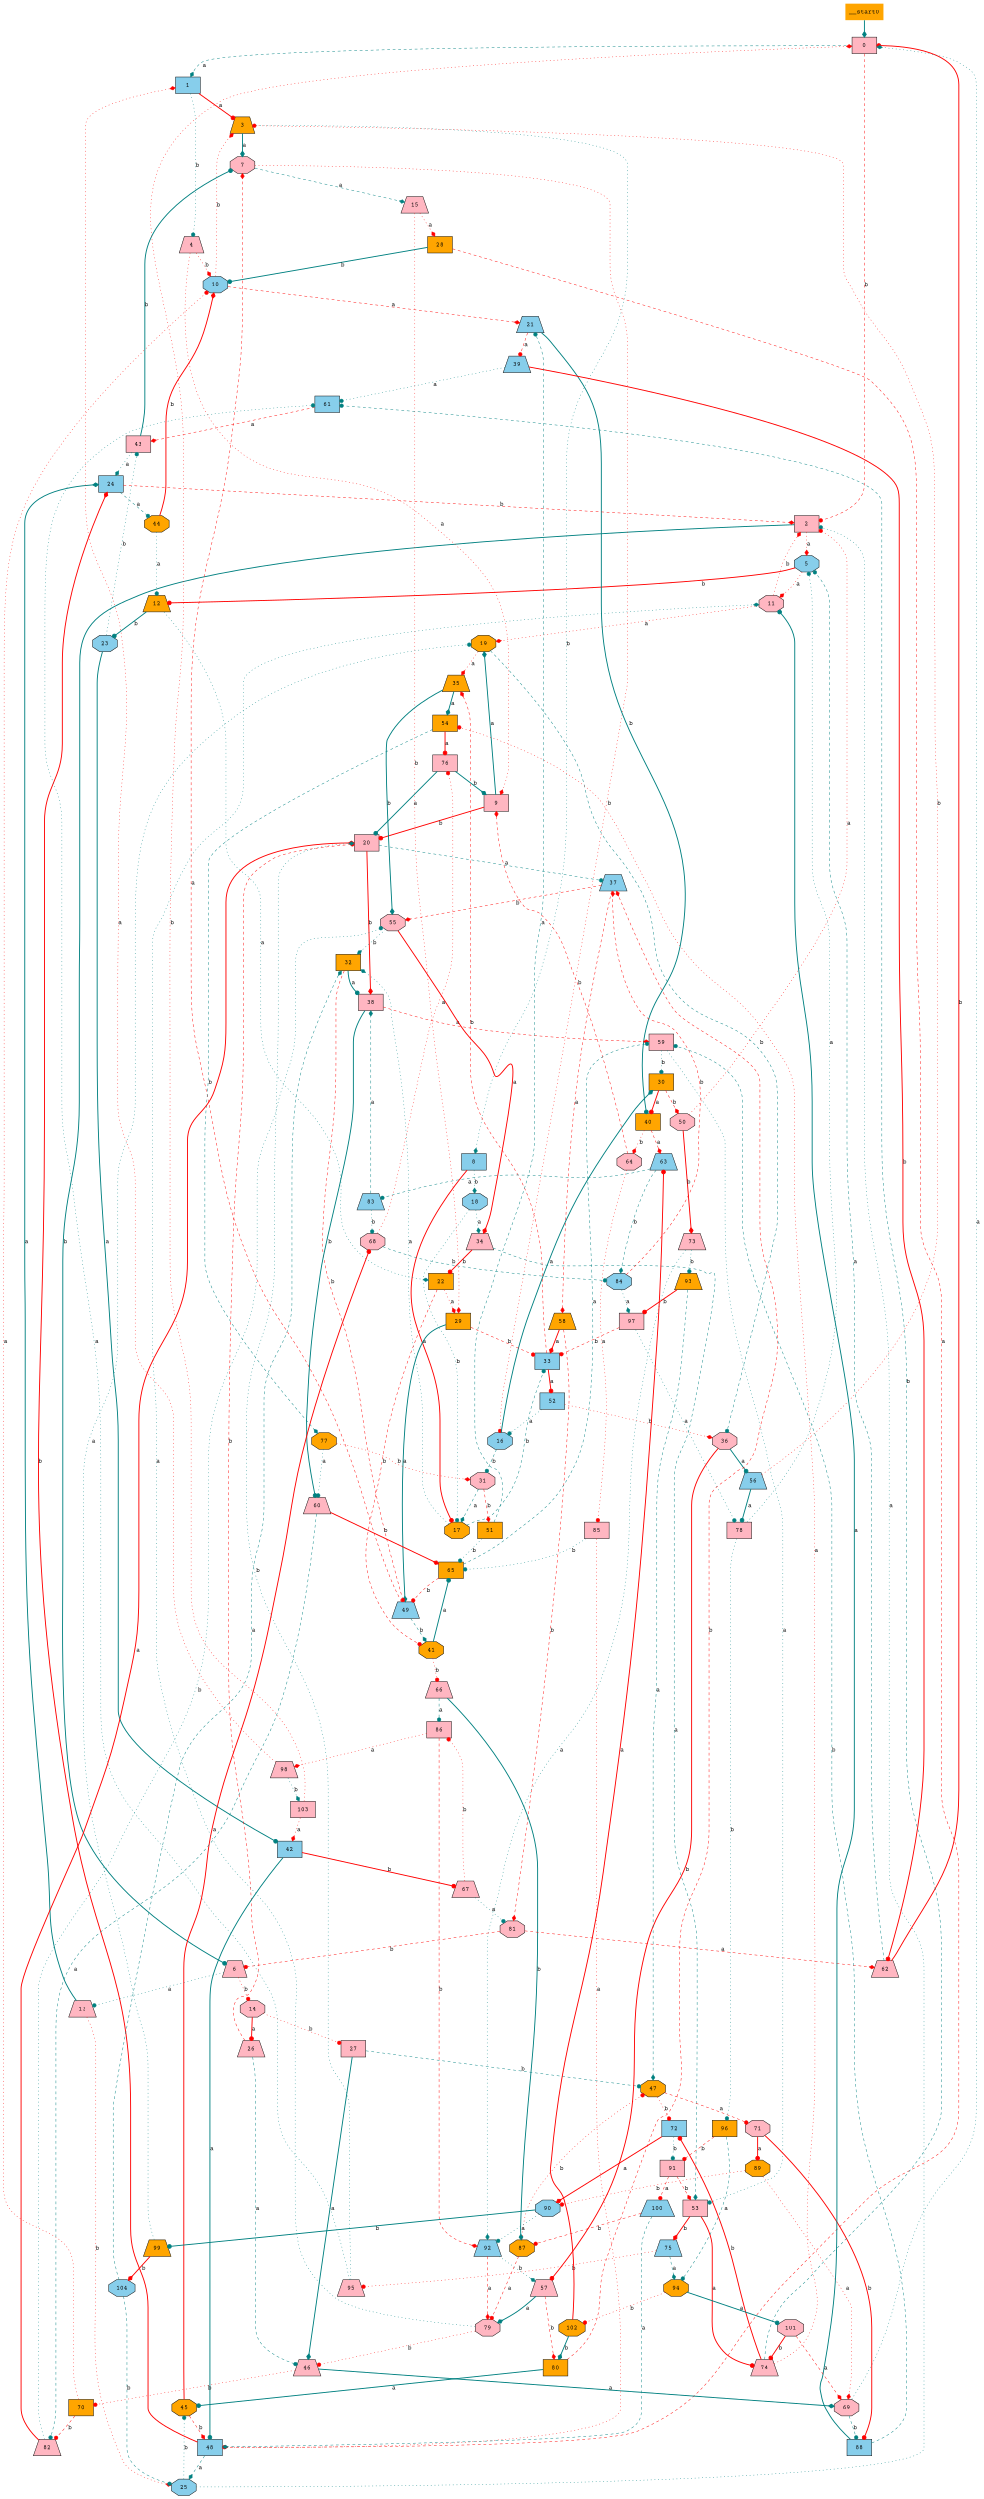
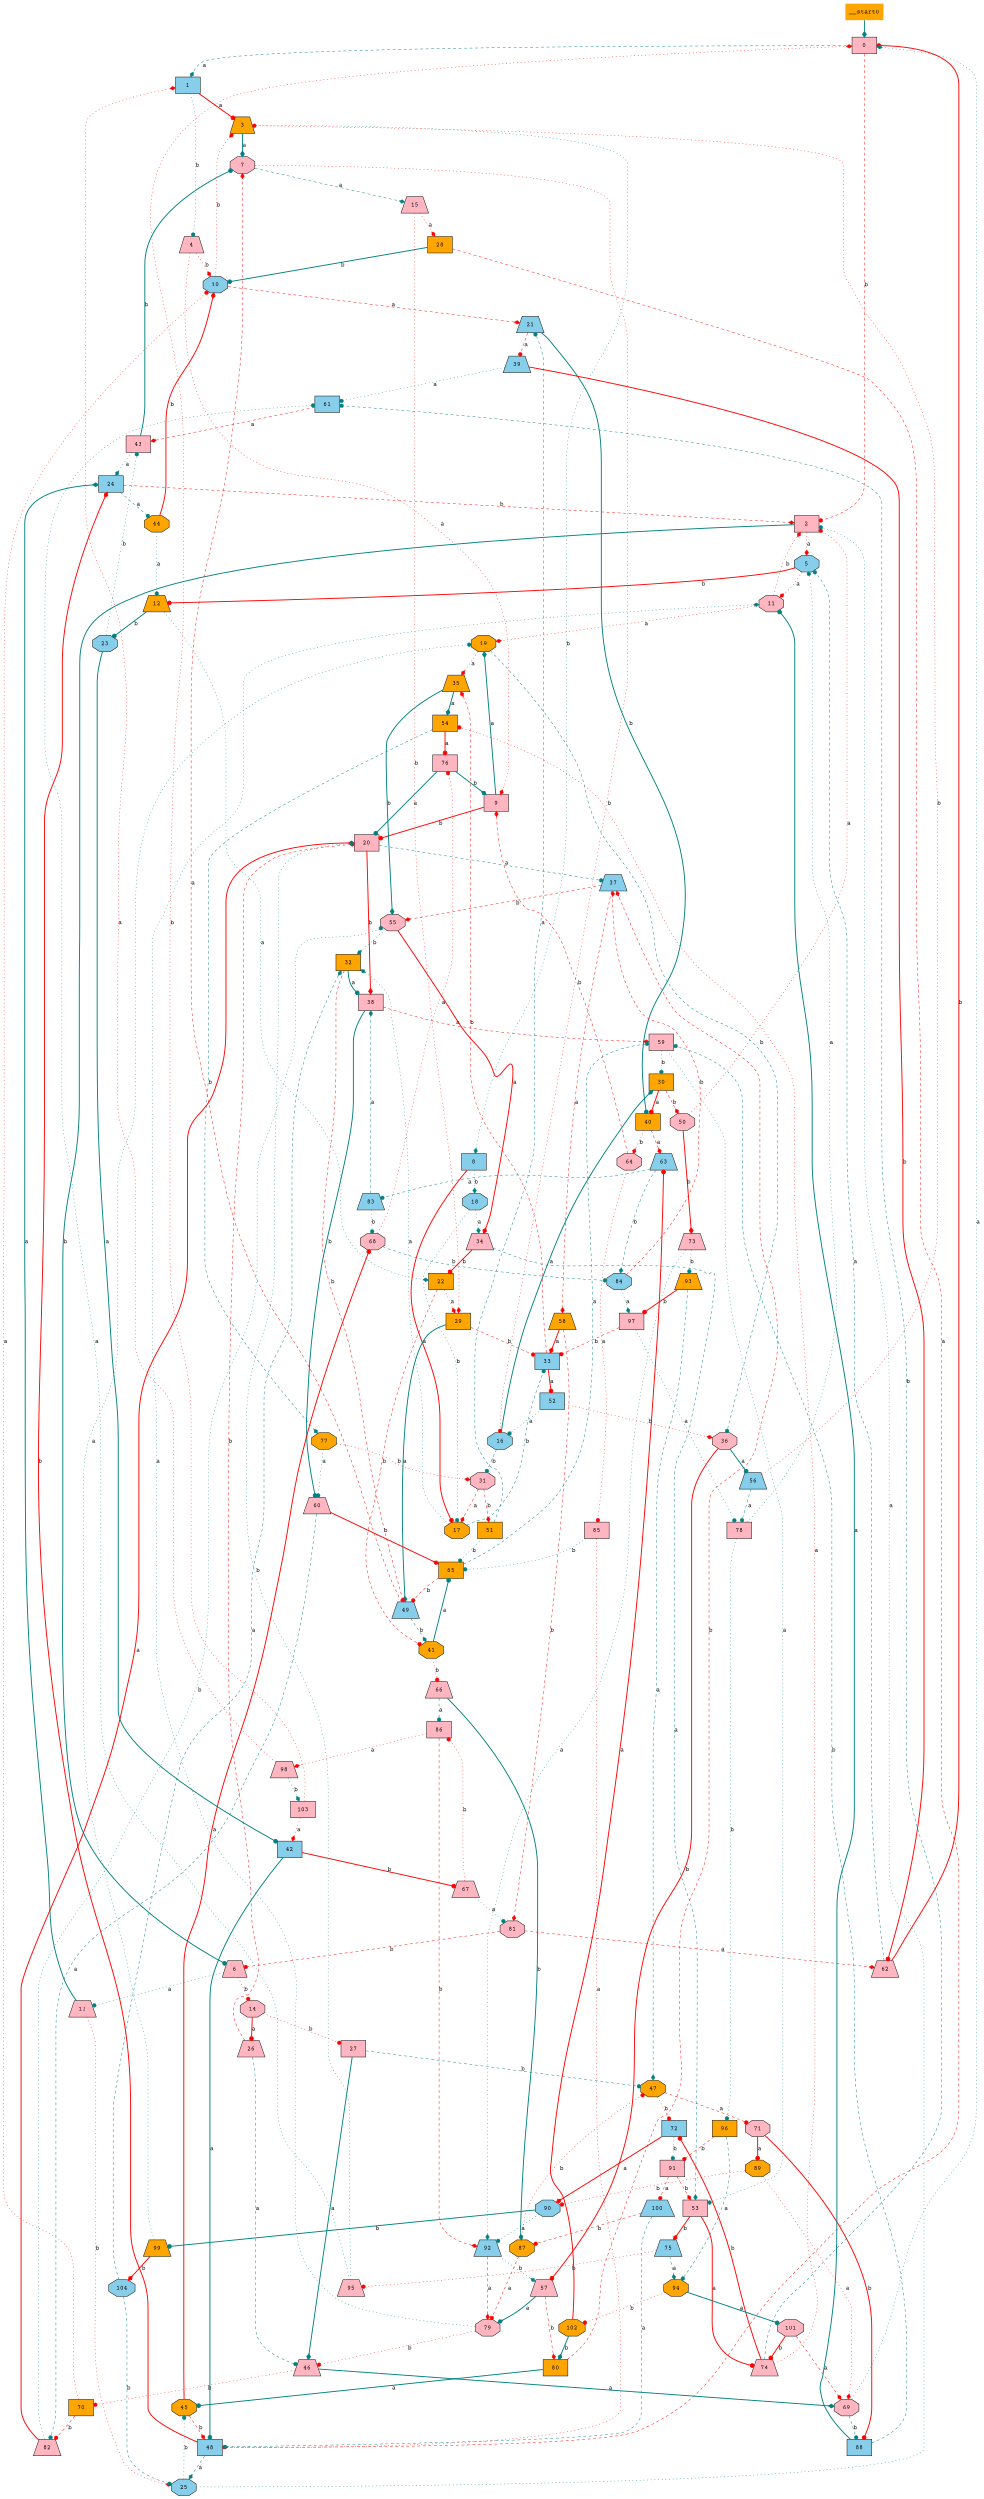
edge "31" -> "17": color teal -> red
edge "56" -> "78": style bold -> dashed
